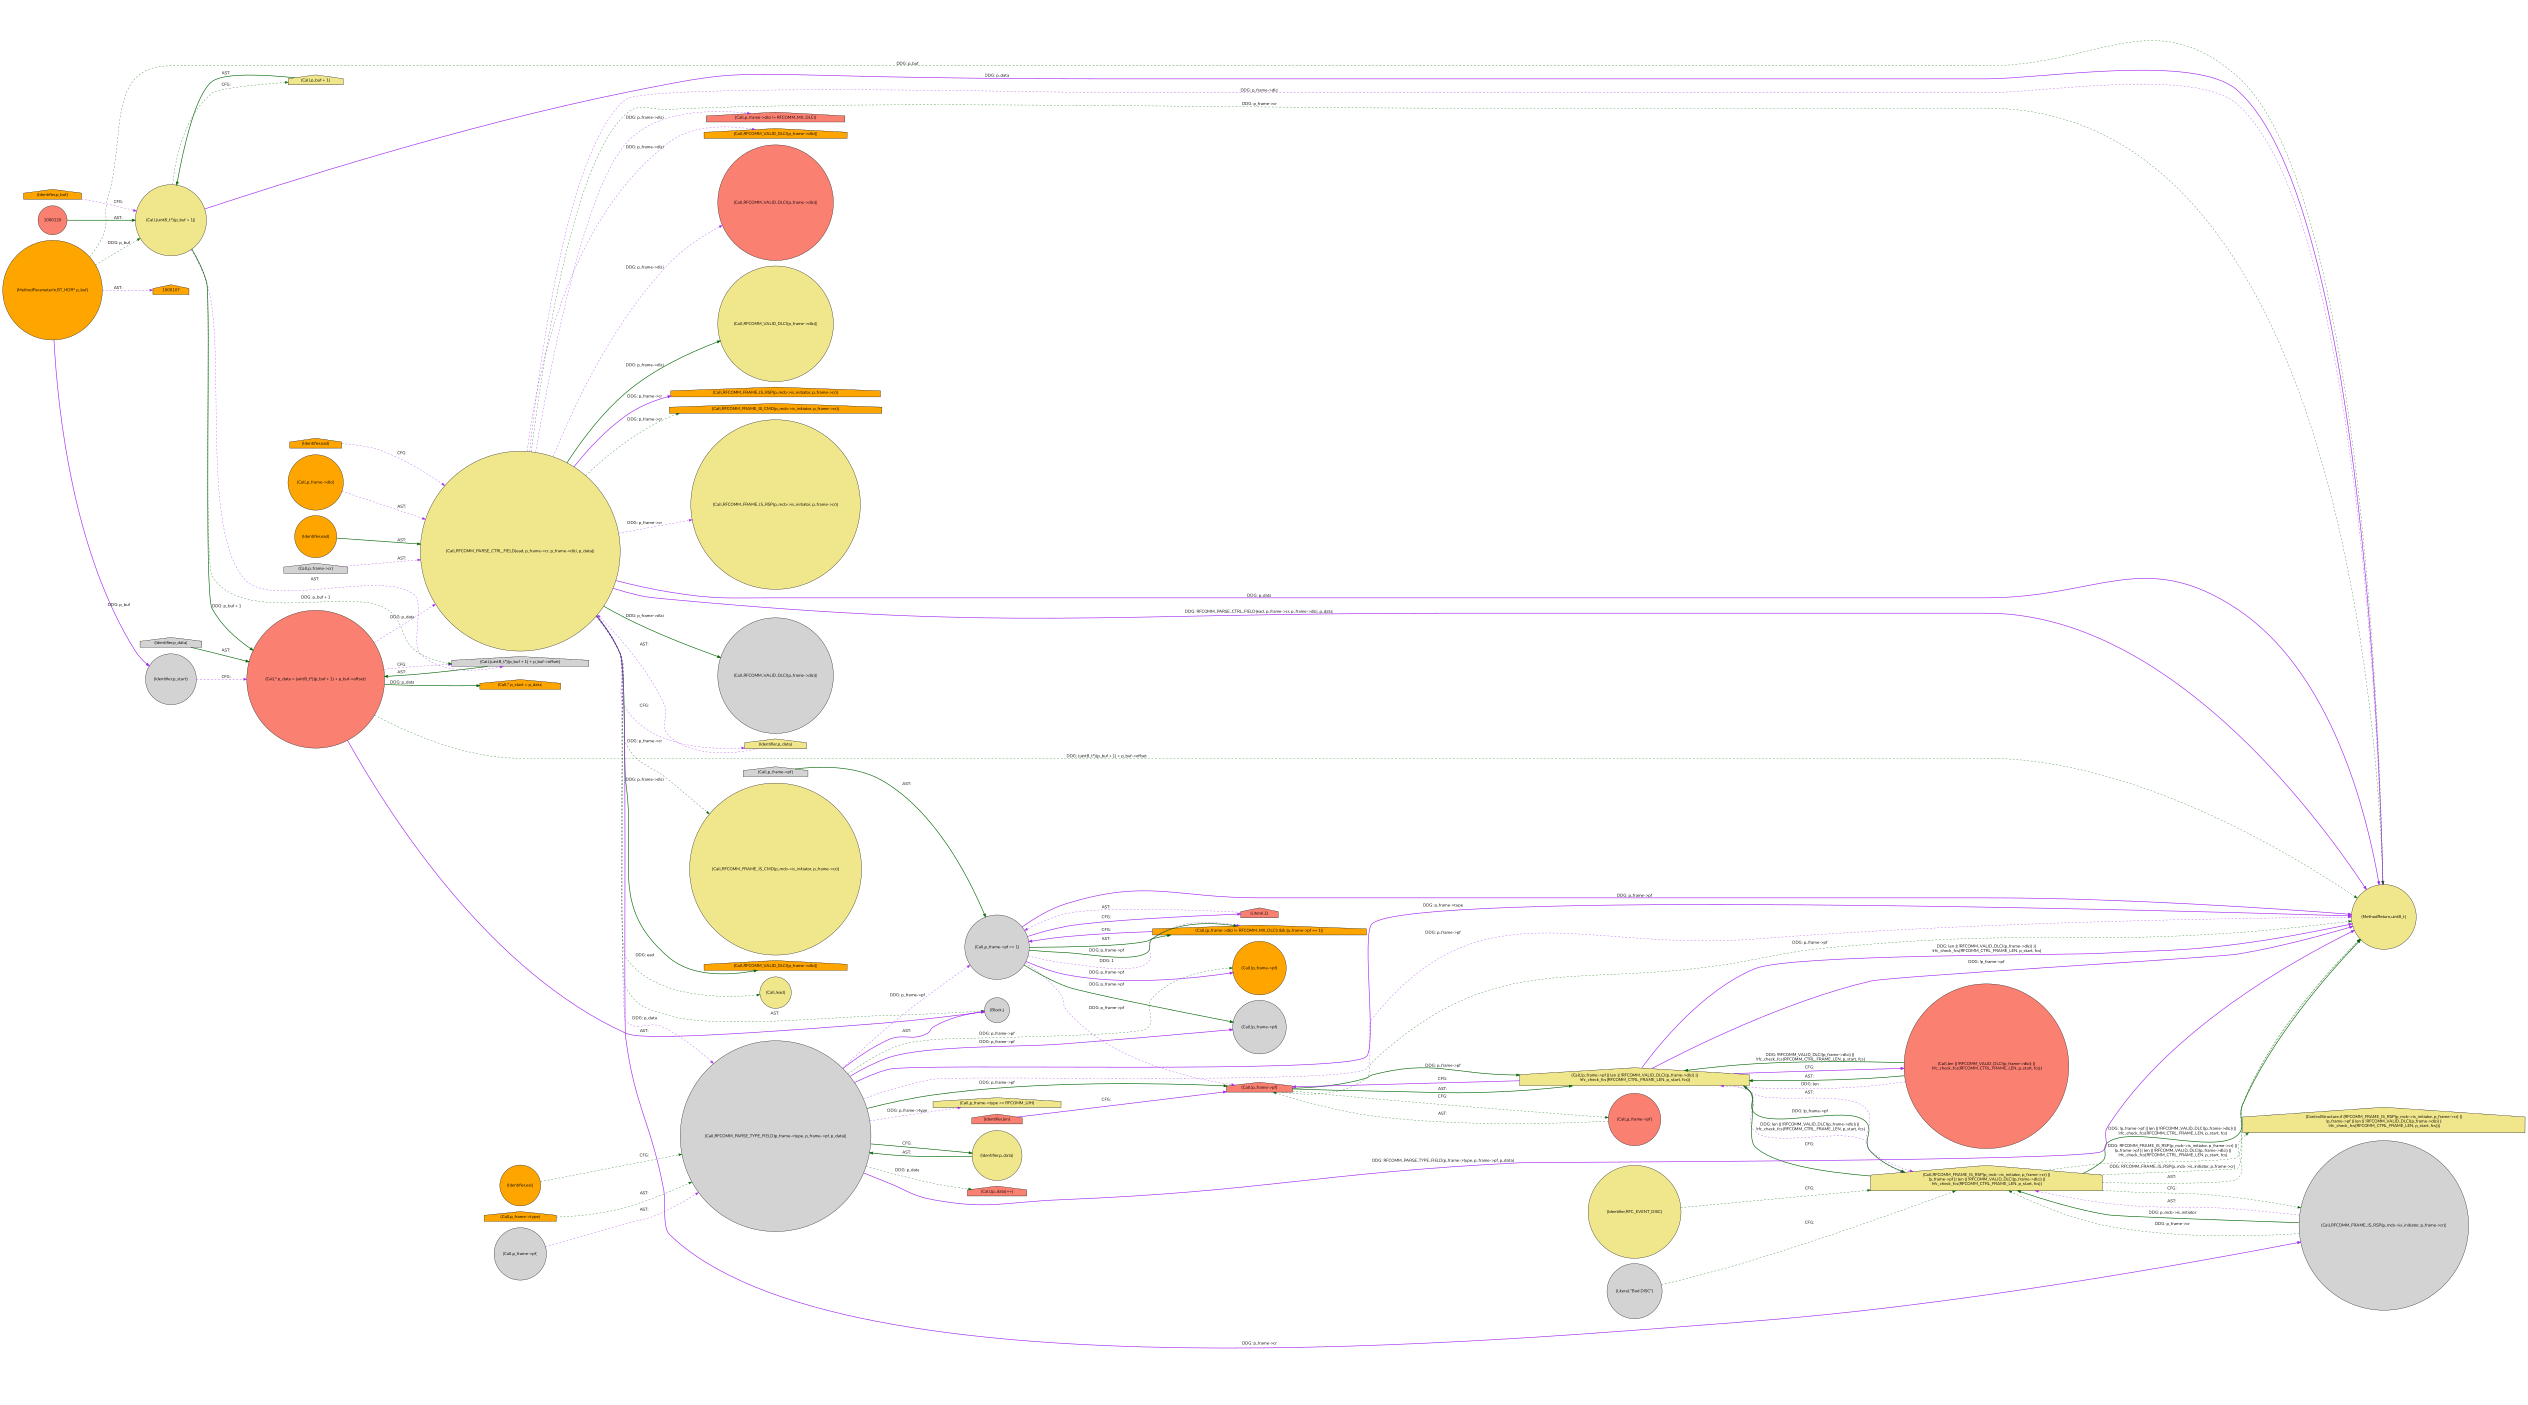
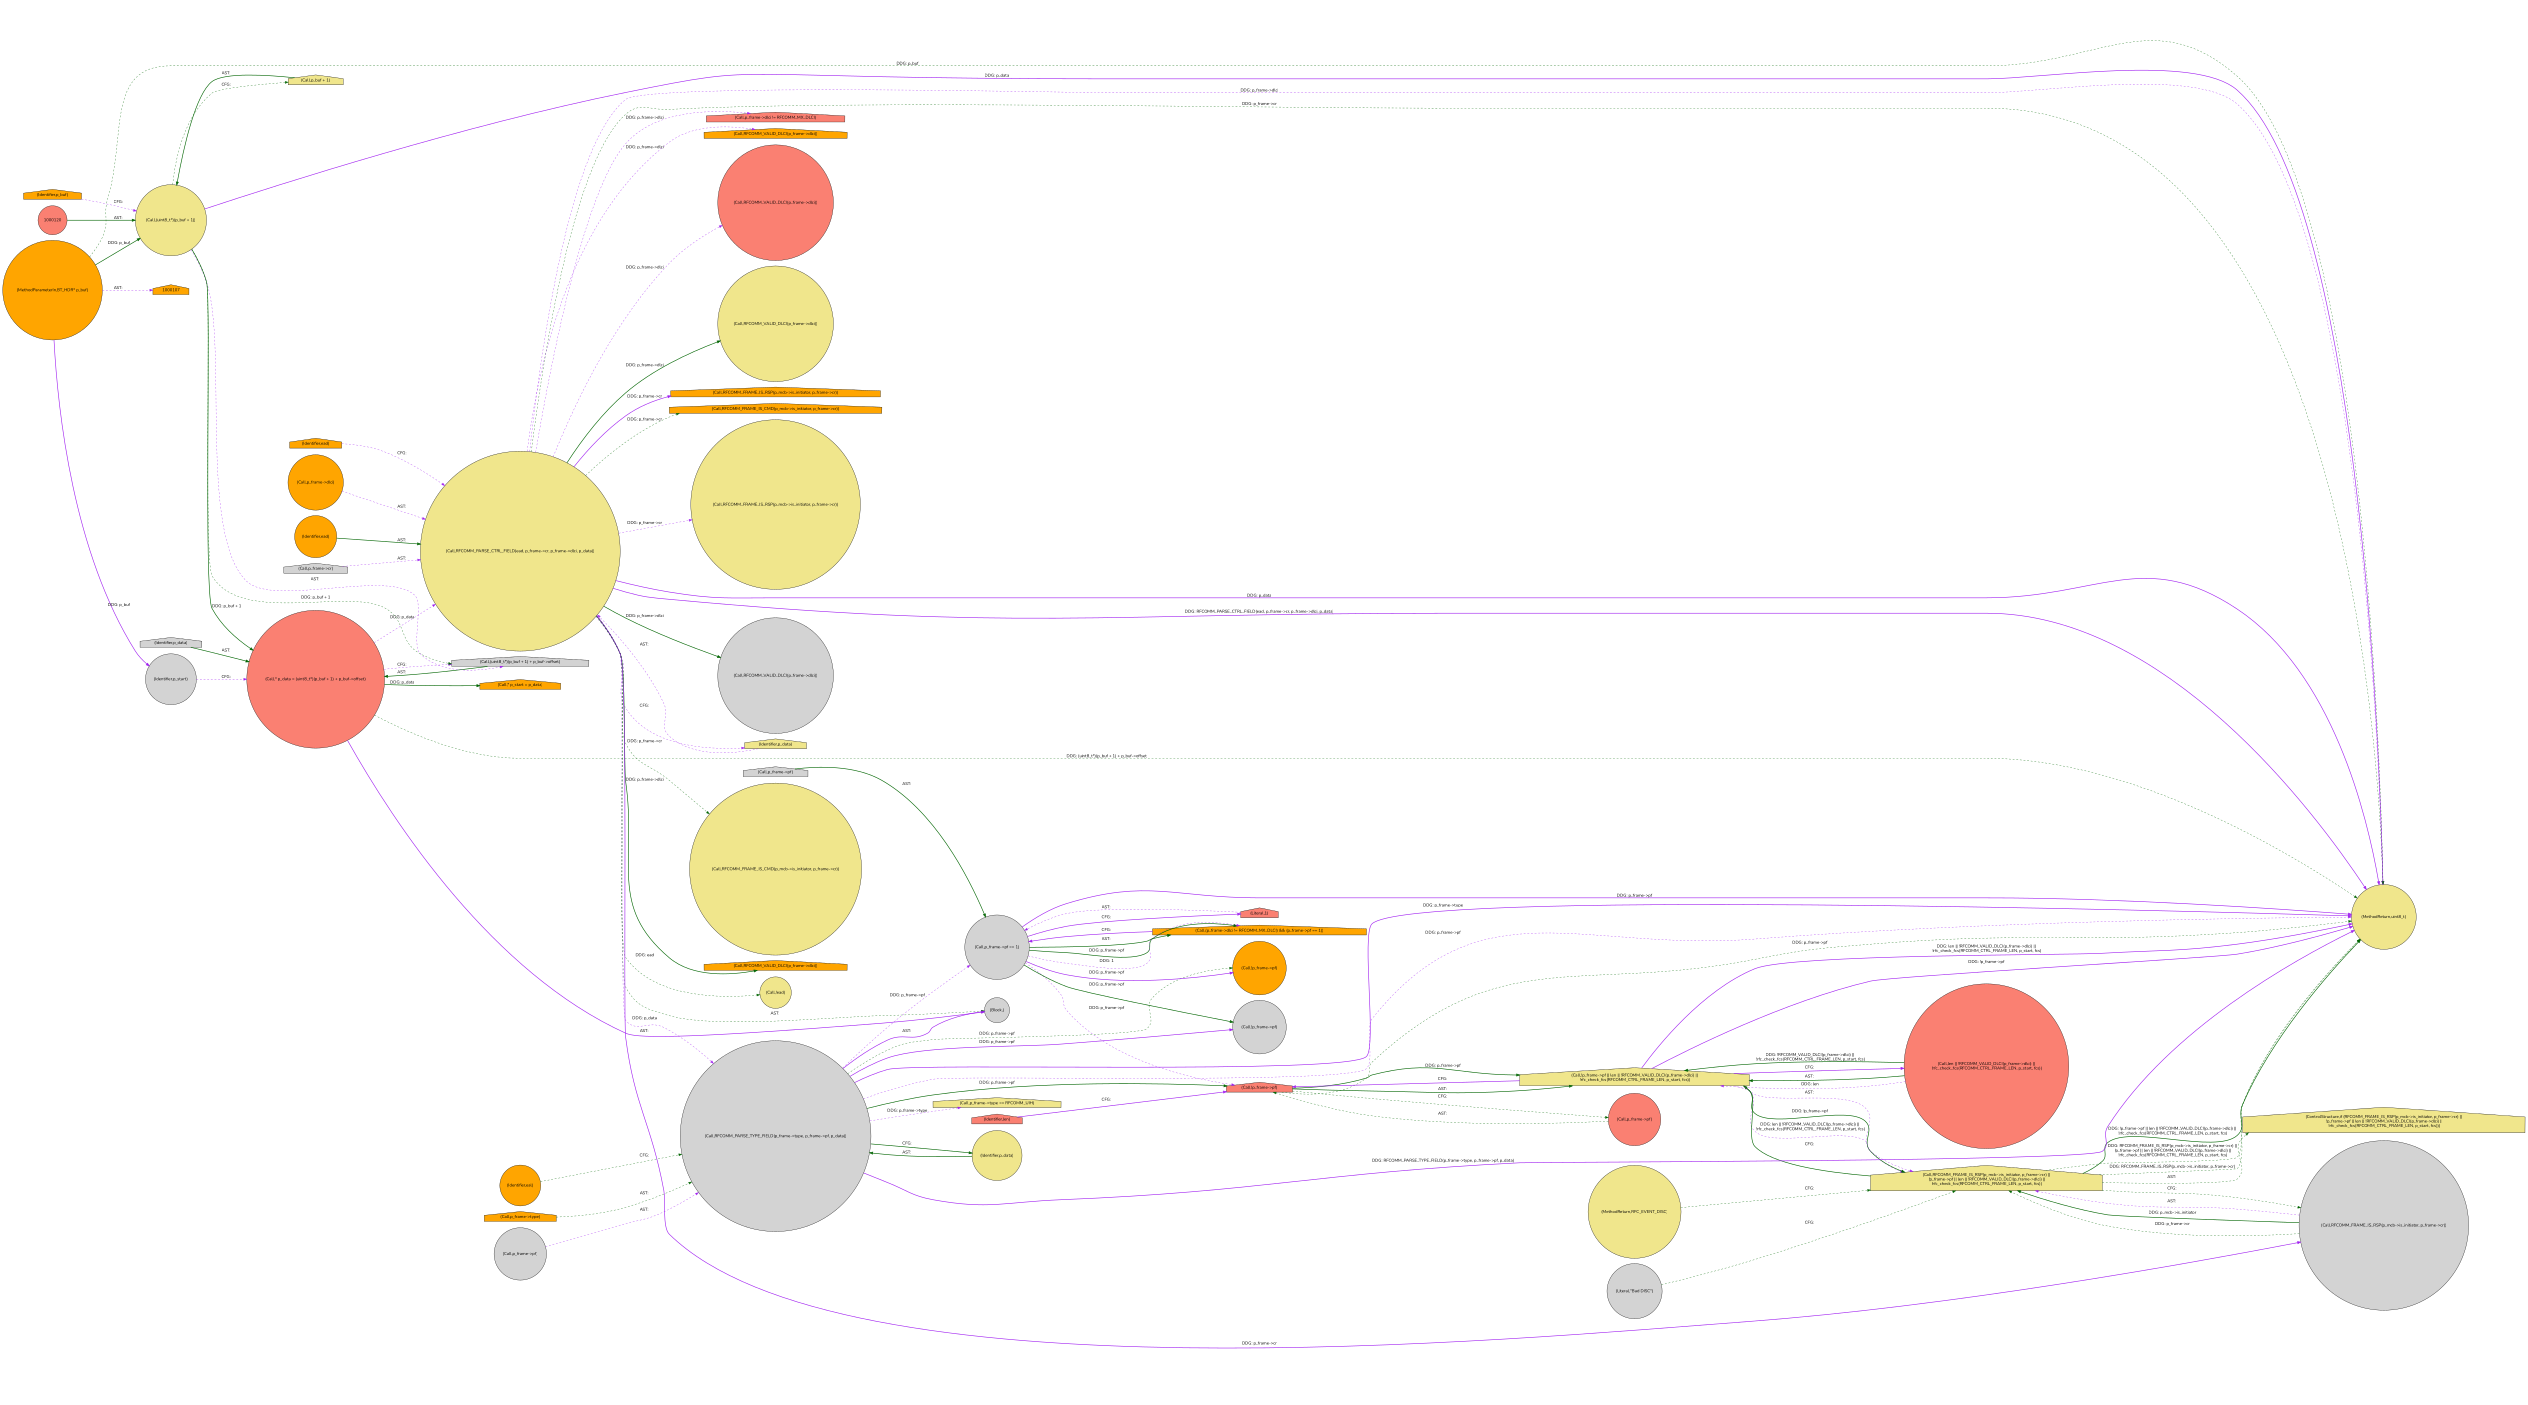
edge "(MethodParameterIn,BT_HDR* p_buf)" -> "(Call,(uint8_t*)(p_buf + 1))": style dashed -> bold
node "(Call,(p_data)++)": removed
node "(Identifier,RFC_EVENT_DISC)": label "(Identifier,RFC_EVENT_DISC)" -> "(MethodReturn,RFC_EVENT_DISC)"
